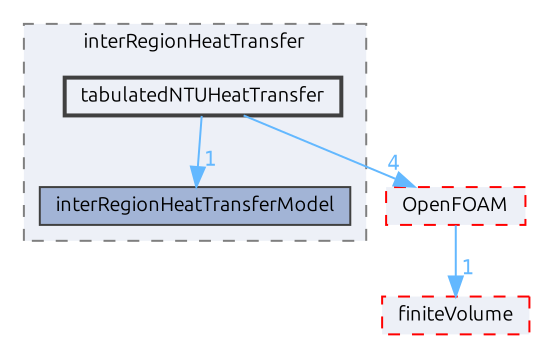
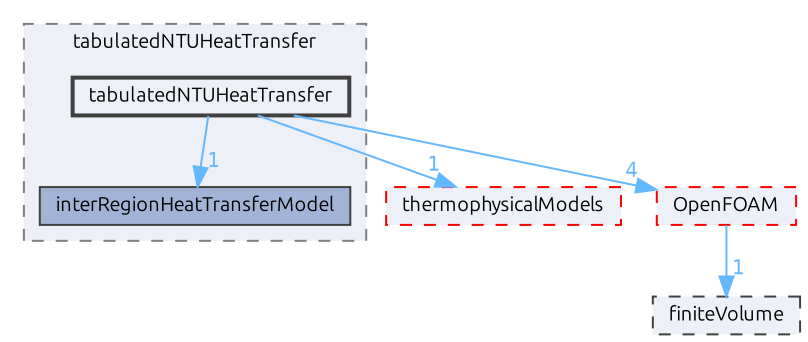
cluster "interRegionHeatTransfer": label "interRegionHeatTransfer" -> "tabulatedNTUHeatTransfer"
node "thermophysicalModels": added
node "finiteVolume": color red -> grey25
